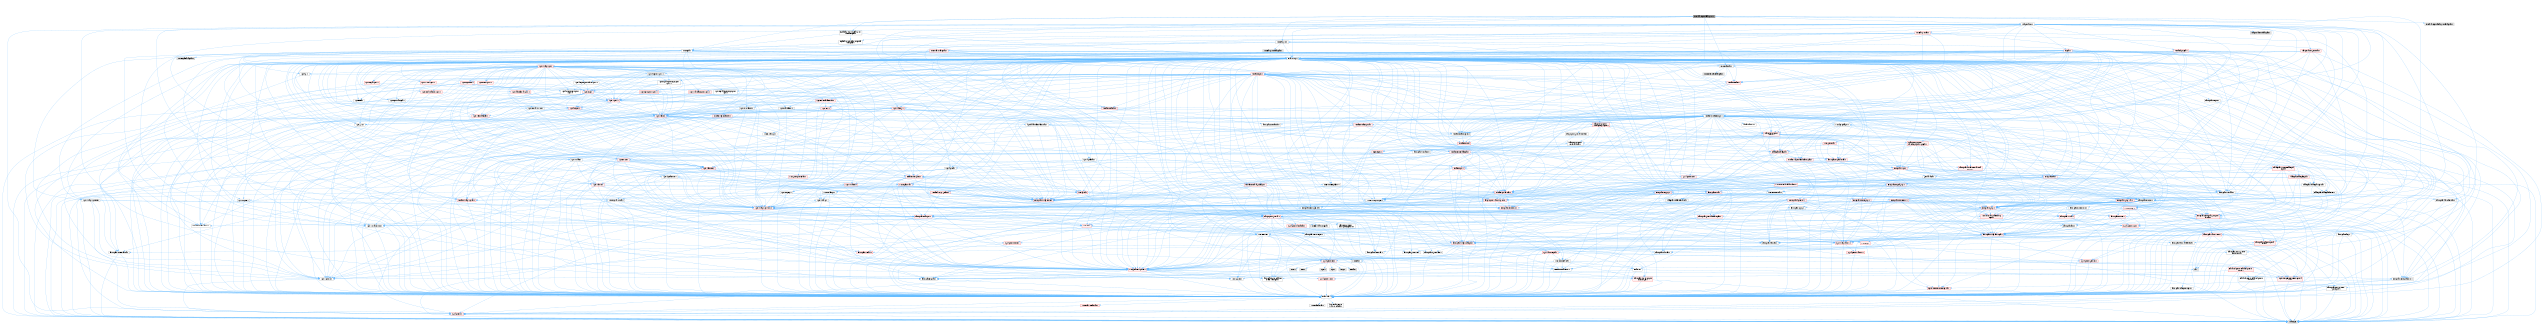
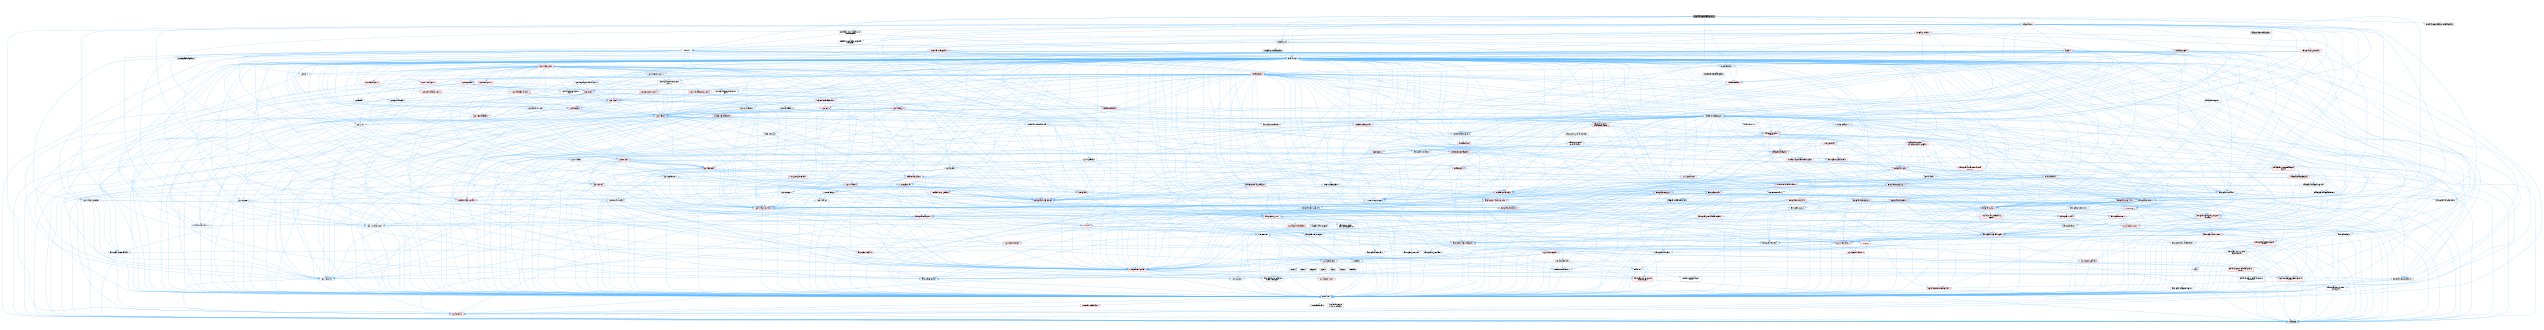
node "InputState.h": label "InputState.h" -> "IntPoint.h"
node "Range/RemoteObjectTypes.h": label "Range/RemoteObjectTypes.h" -> "UObject/RemoteObjectTypes.h"
node "Containers/Platform.h": label "Containers/Platform.h" -> "Containers/StringView.h"
node "Serialization/Archive.h": label "Serialization/Archive.h" -> "Serialization/Axis.h"
node "stdarg.h": added
node "UObject/UObjectHierarchy Fwd.h": added
